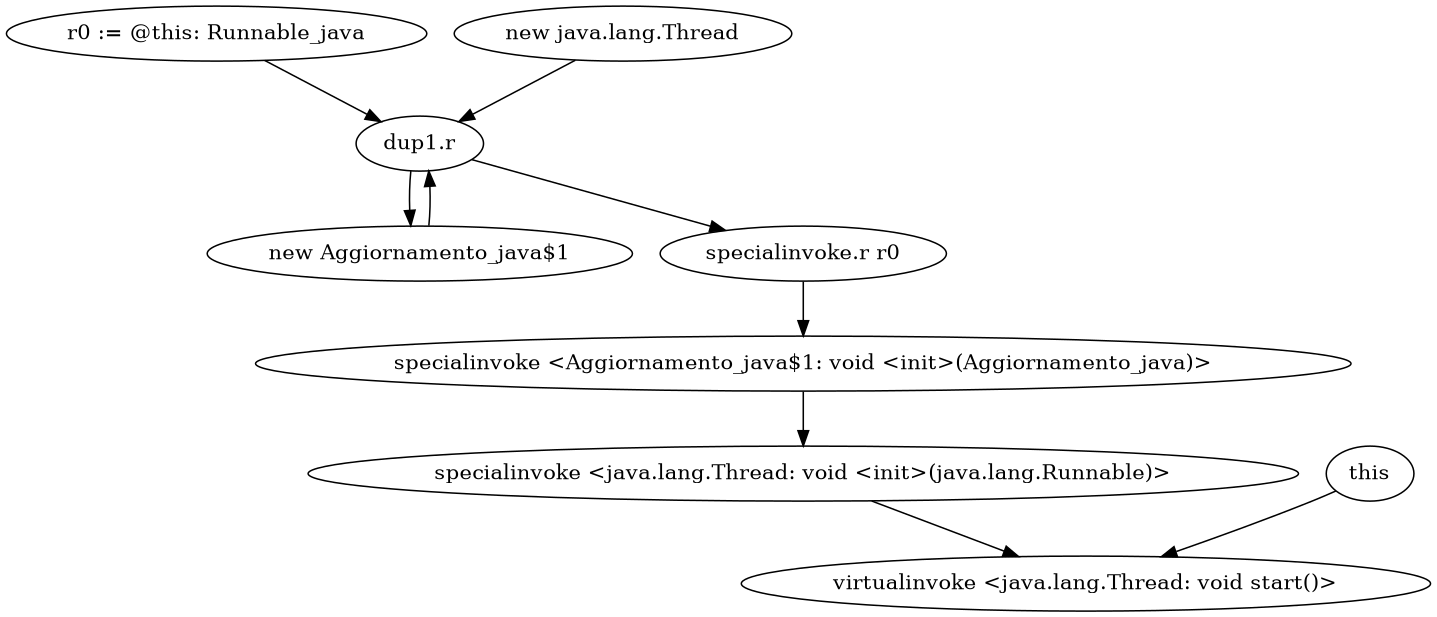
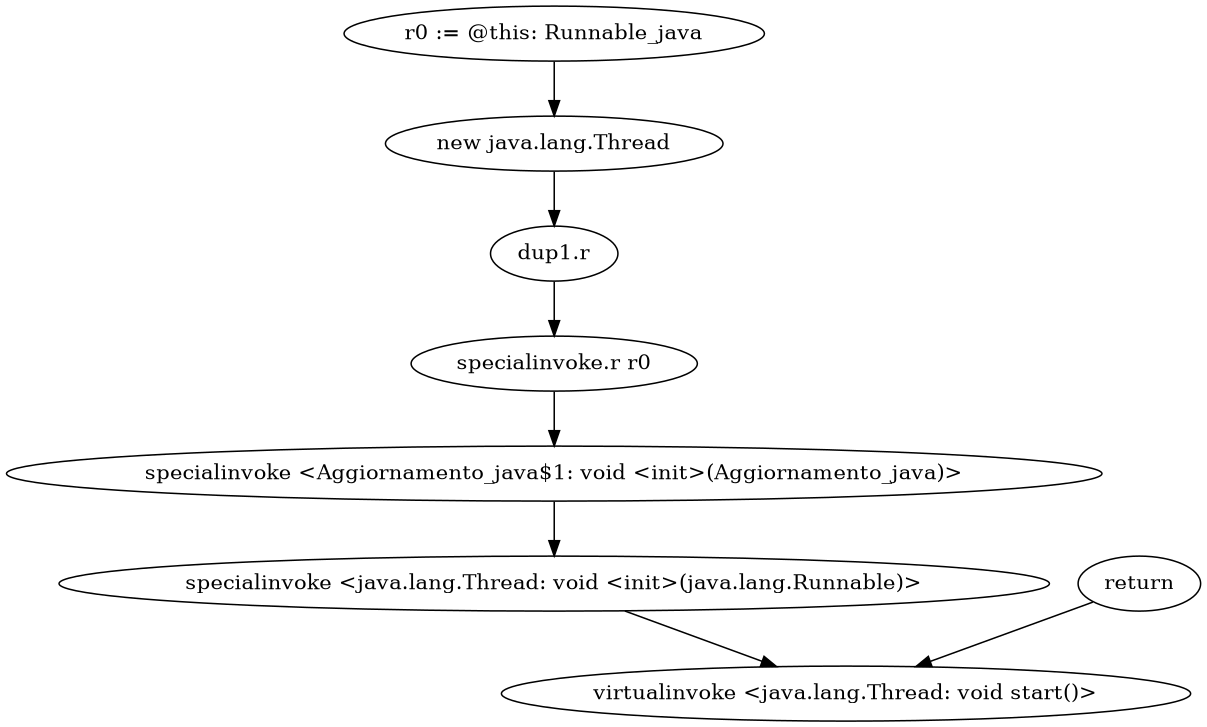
edge "r0 := @this: Runnable_java" -> "dup1.r": now "r0 := @this: Runnable_java" -> "new java.lang.Thread"
node "new Aggiornamento_java$1": removed
node "this": label "this" -> "return"
